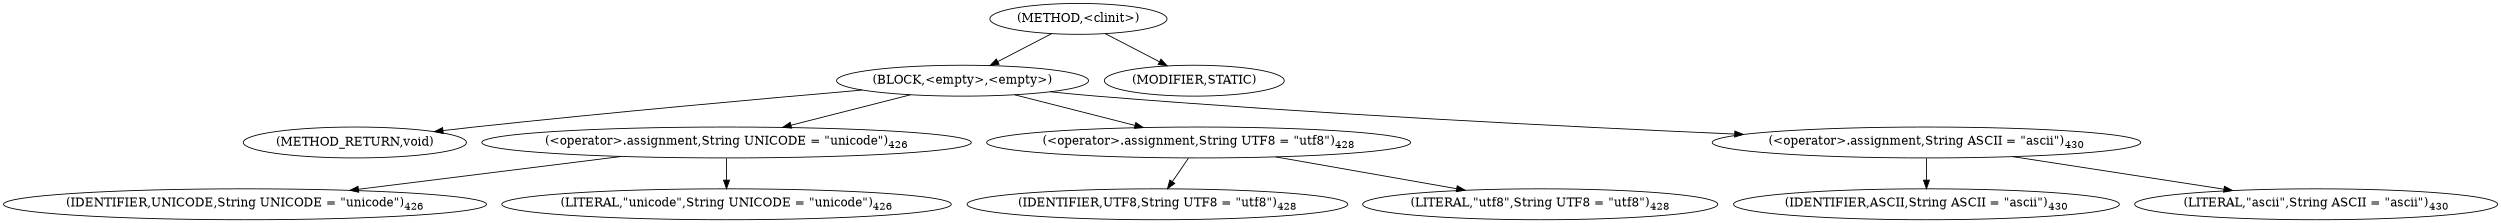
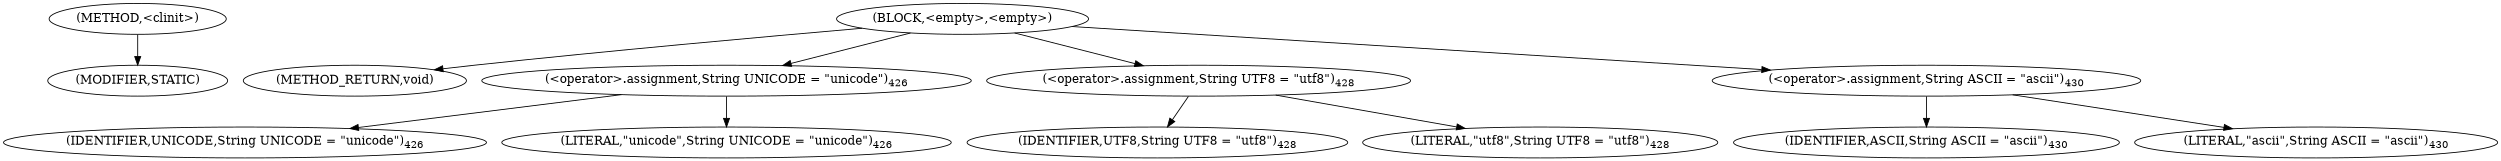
edge "(METHOD,<clinit>)" -> "(BLOCK,<empty>,<empty>)": removed
